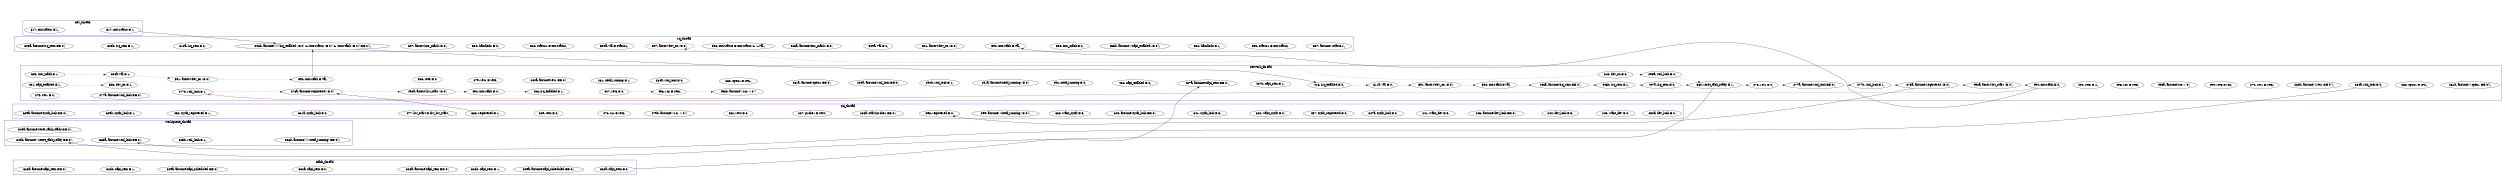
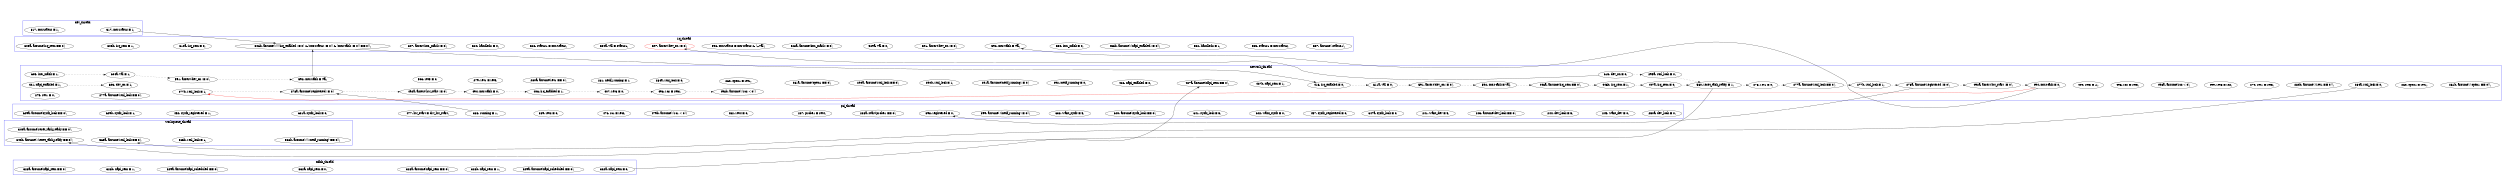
edge "615: dev_on = 0;" -> "597: assert(dev_on != 0);": style dotted -> solid
edge "406: irq_enabled = 1;" -> "407: ret3 = 0;": added
node "388: registered = 1;": label "388: registered = 1;" -> "388: running = 1;"
